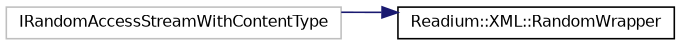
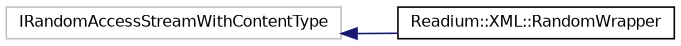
edge "IRandomAccessStreamWithContentType" -> "Readium::XML::RandomWrapper": reversed
